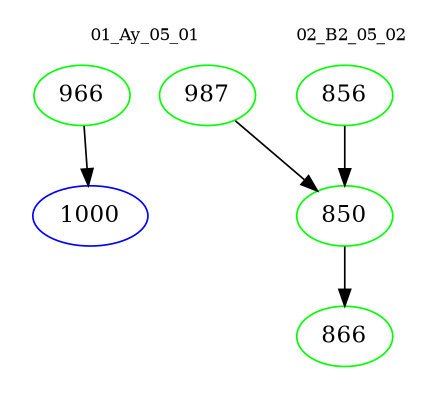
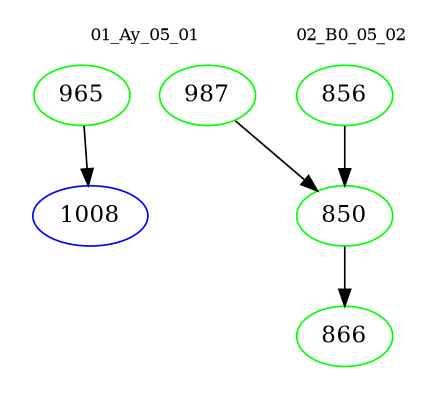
cluster "02_B2_05_02": label "02_B2_05_02" -> "02_B0_05_02"
node "966": label "966" -> "965"
node "1000": label "1000" -> "1008"
